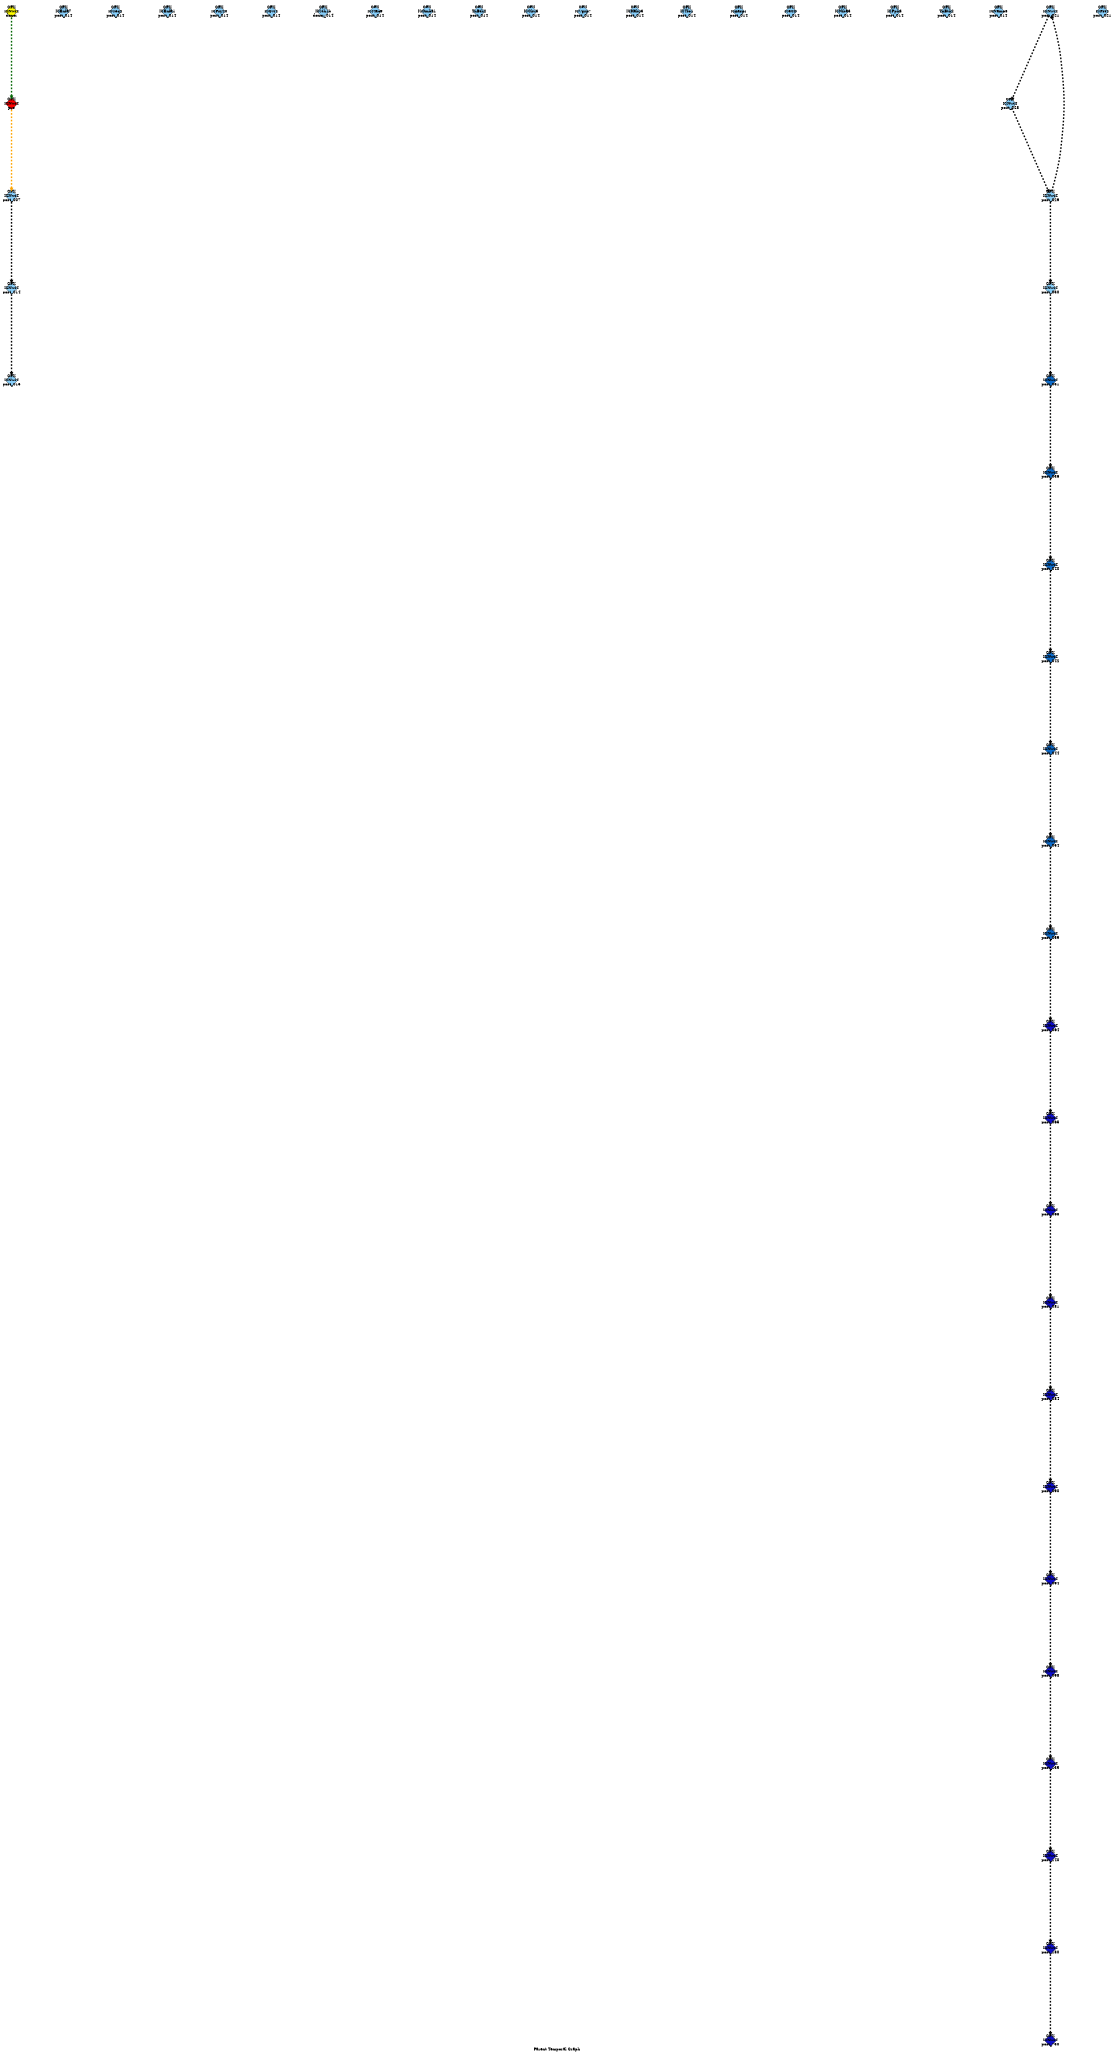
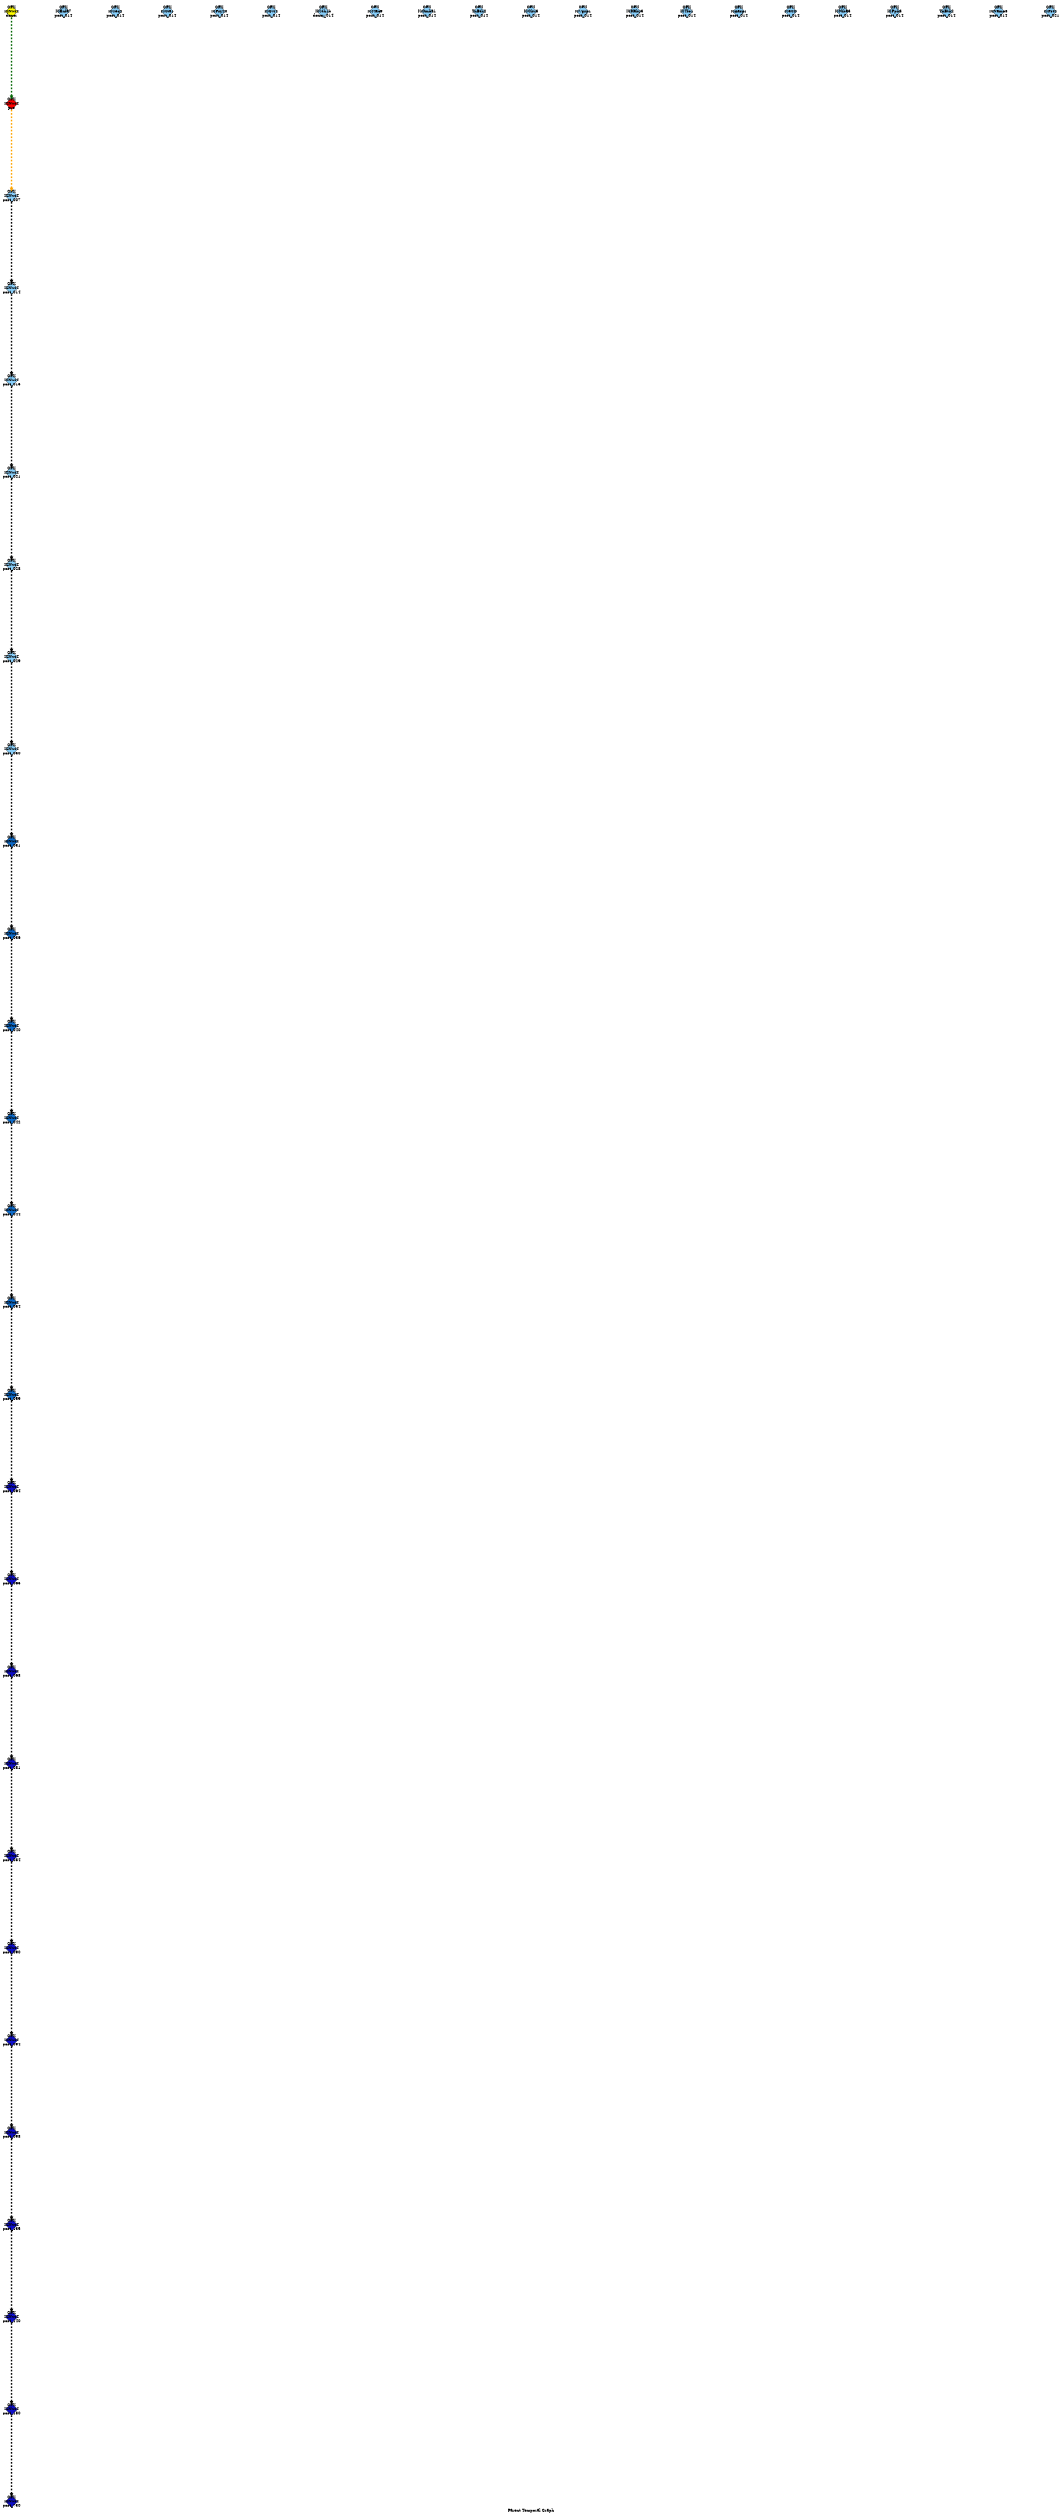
node "CFX ISEnfa1 post_014": label "CFX ISEnfa1 post_014" -> "CFX ISSta1 post_014"
node "CFX ISVgsp7 post_014": label "CFX ISVgsp7 post_014" -> "CFX ISVgsp1 post_014"
edge "CFX ISNwi4 post_029" -> "CFX ISNwi4 post_021": now "CFX ISNwi4 post_015" -> "CFX ISNwi4 post_021"
